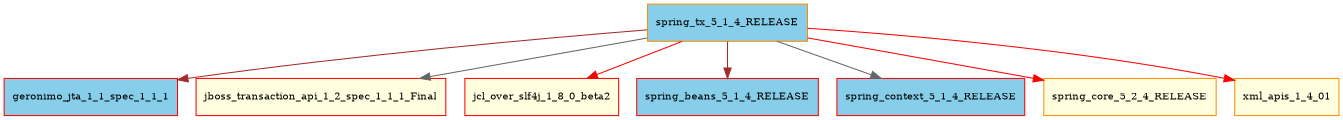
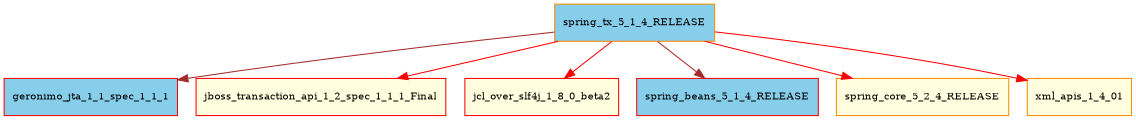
edge "spring_tx_5_1_4_RELEASE" -> "jboss_transaction_api_1_2_spec_1_1_1_Final": color gray40 -> red
node "spring_context_5_1_4_RELEASE": removed
